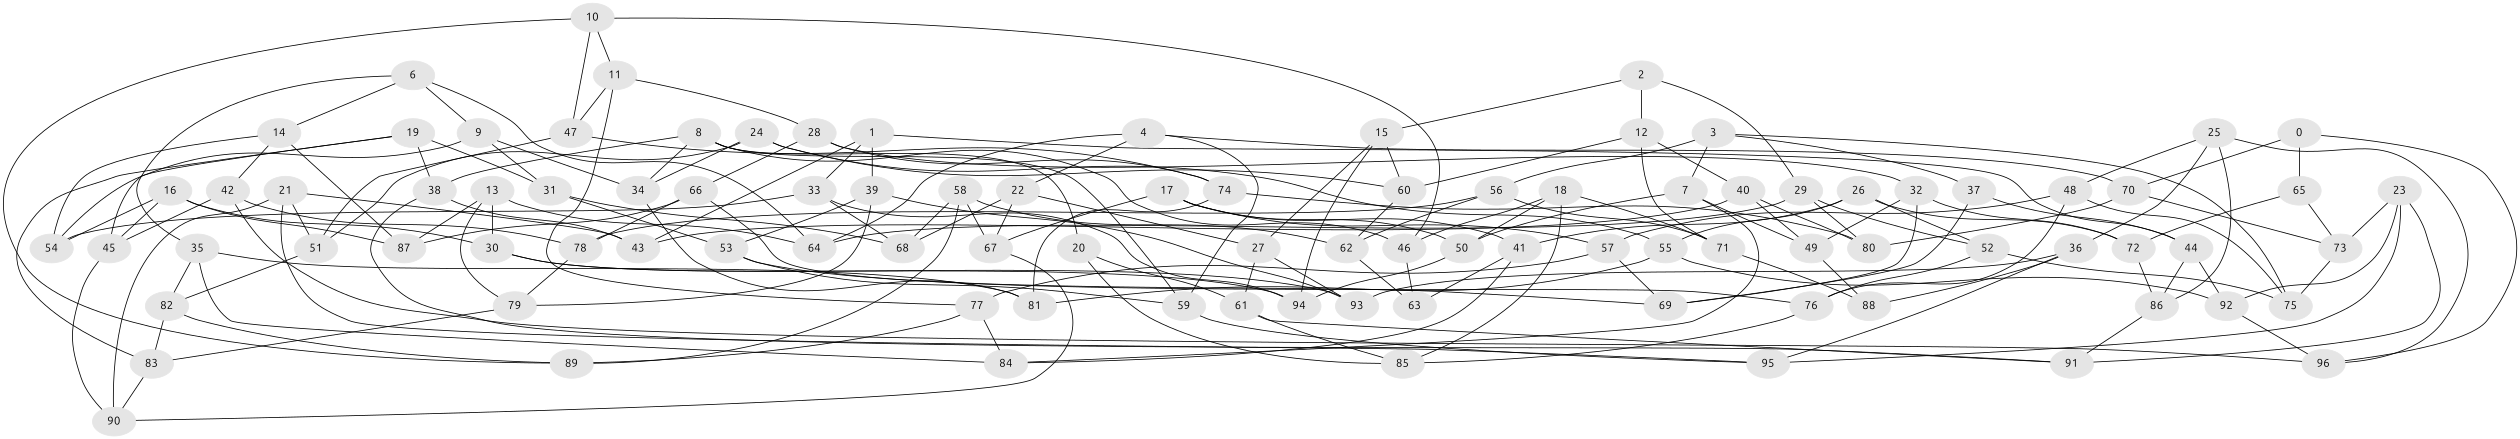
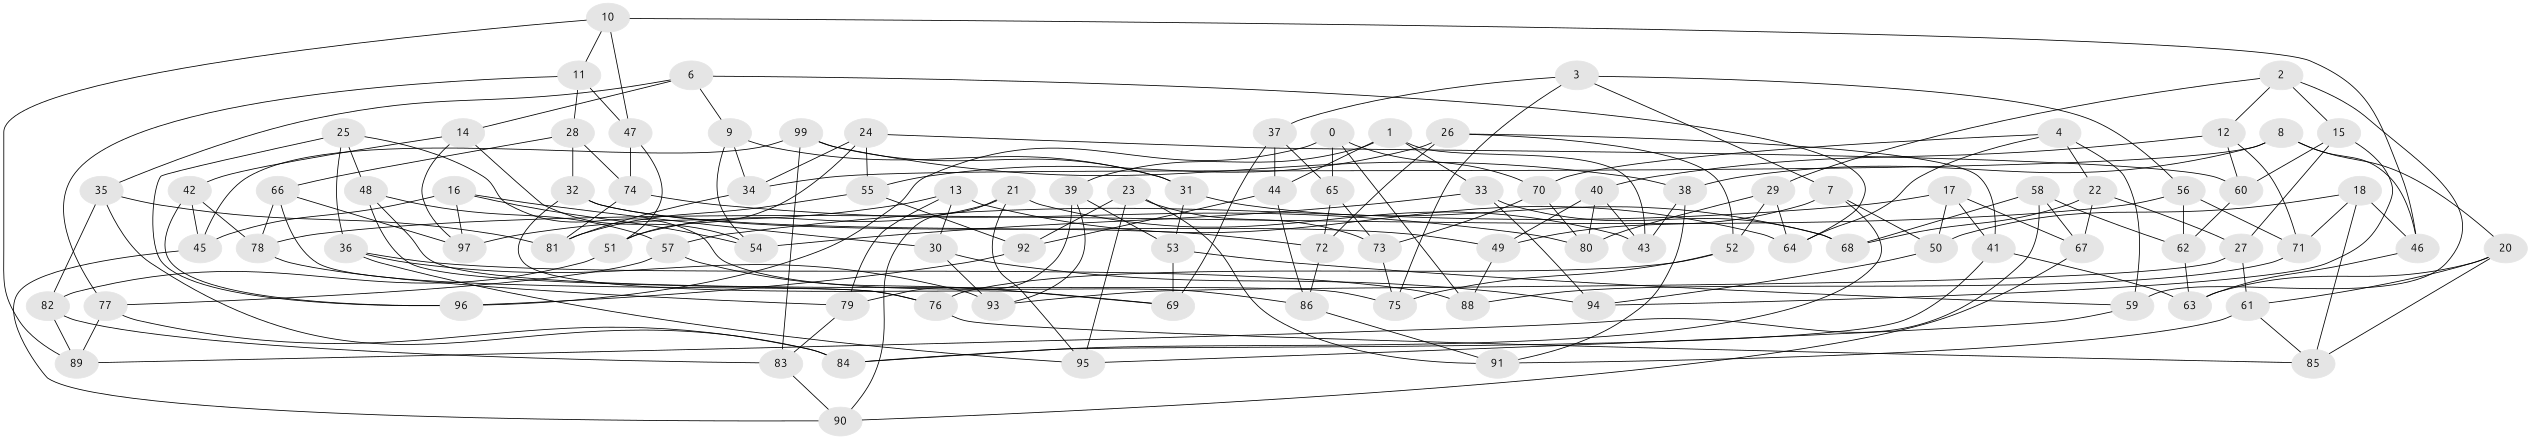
node "19": label "19" -> "99"
edge "37" -- "65": added
edge "8" -- "59": now "2" -- "59"
edge "0" -- "88": added
node "87": label "87" -> "97"
edge "20" -- "63": added
